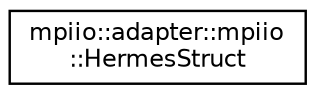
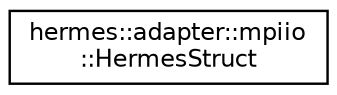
node "mpiio::adapter::mpiio ::HermesStruct": label "mpiio::adapter::mpiio ::HermesStruct" -> "hermes::adapter::mpiio ::HermesStruct"
